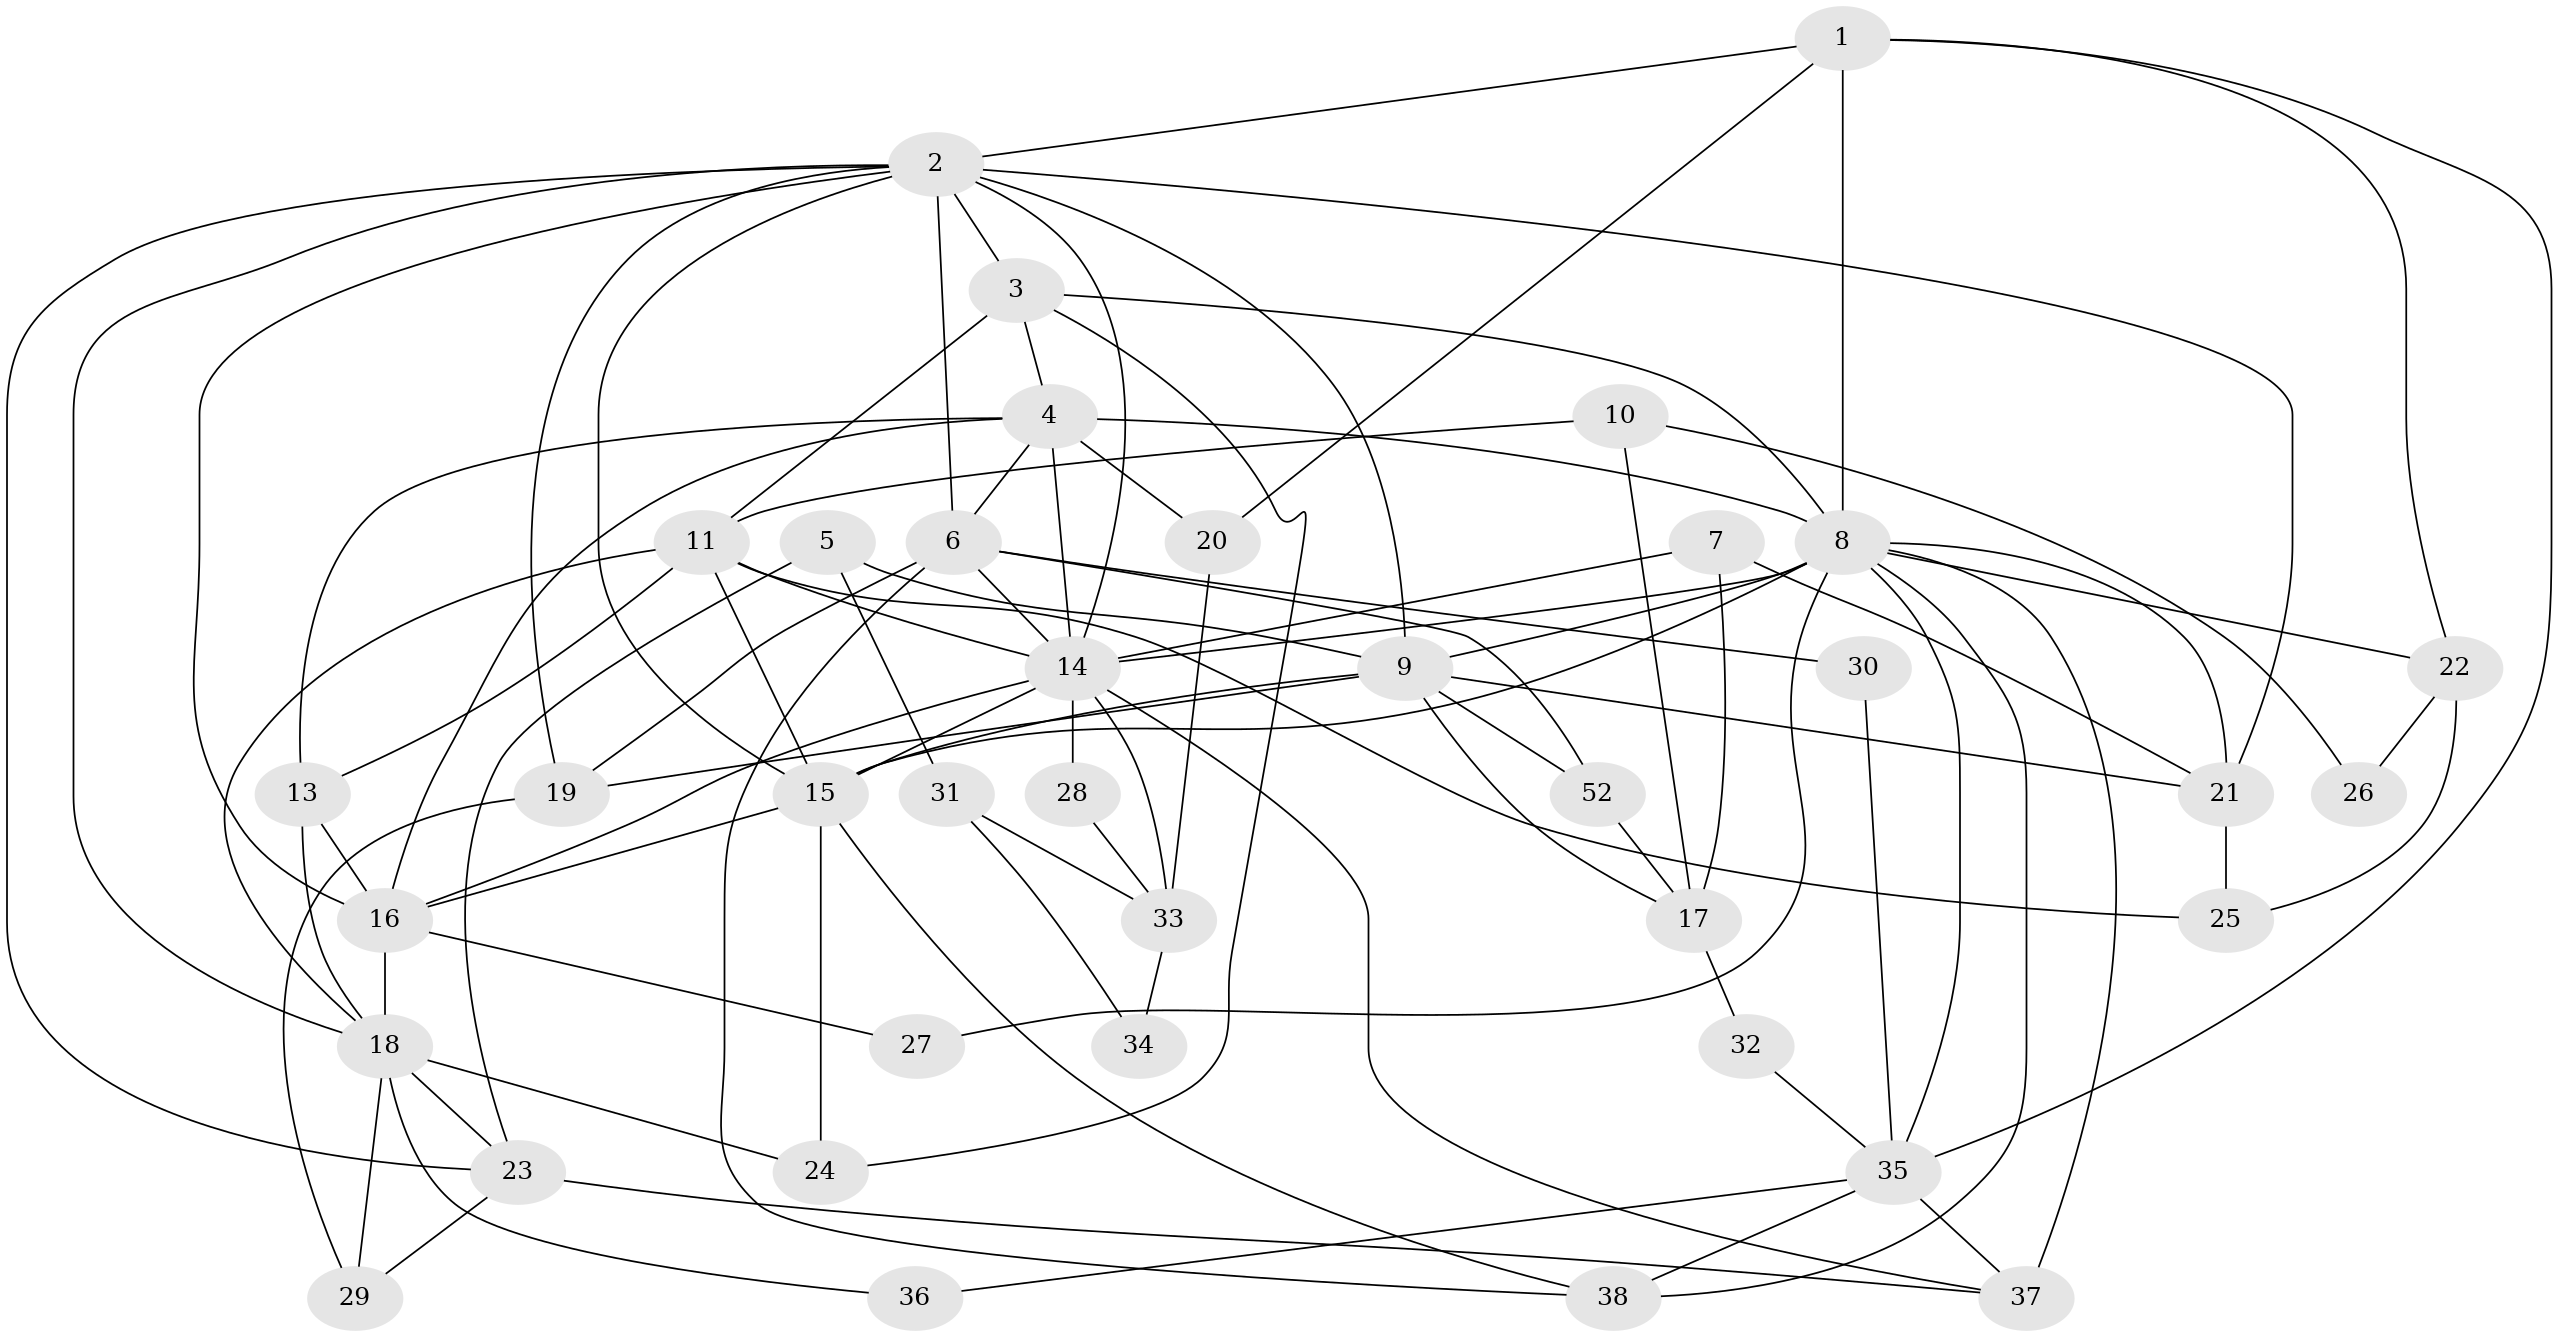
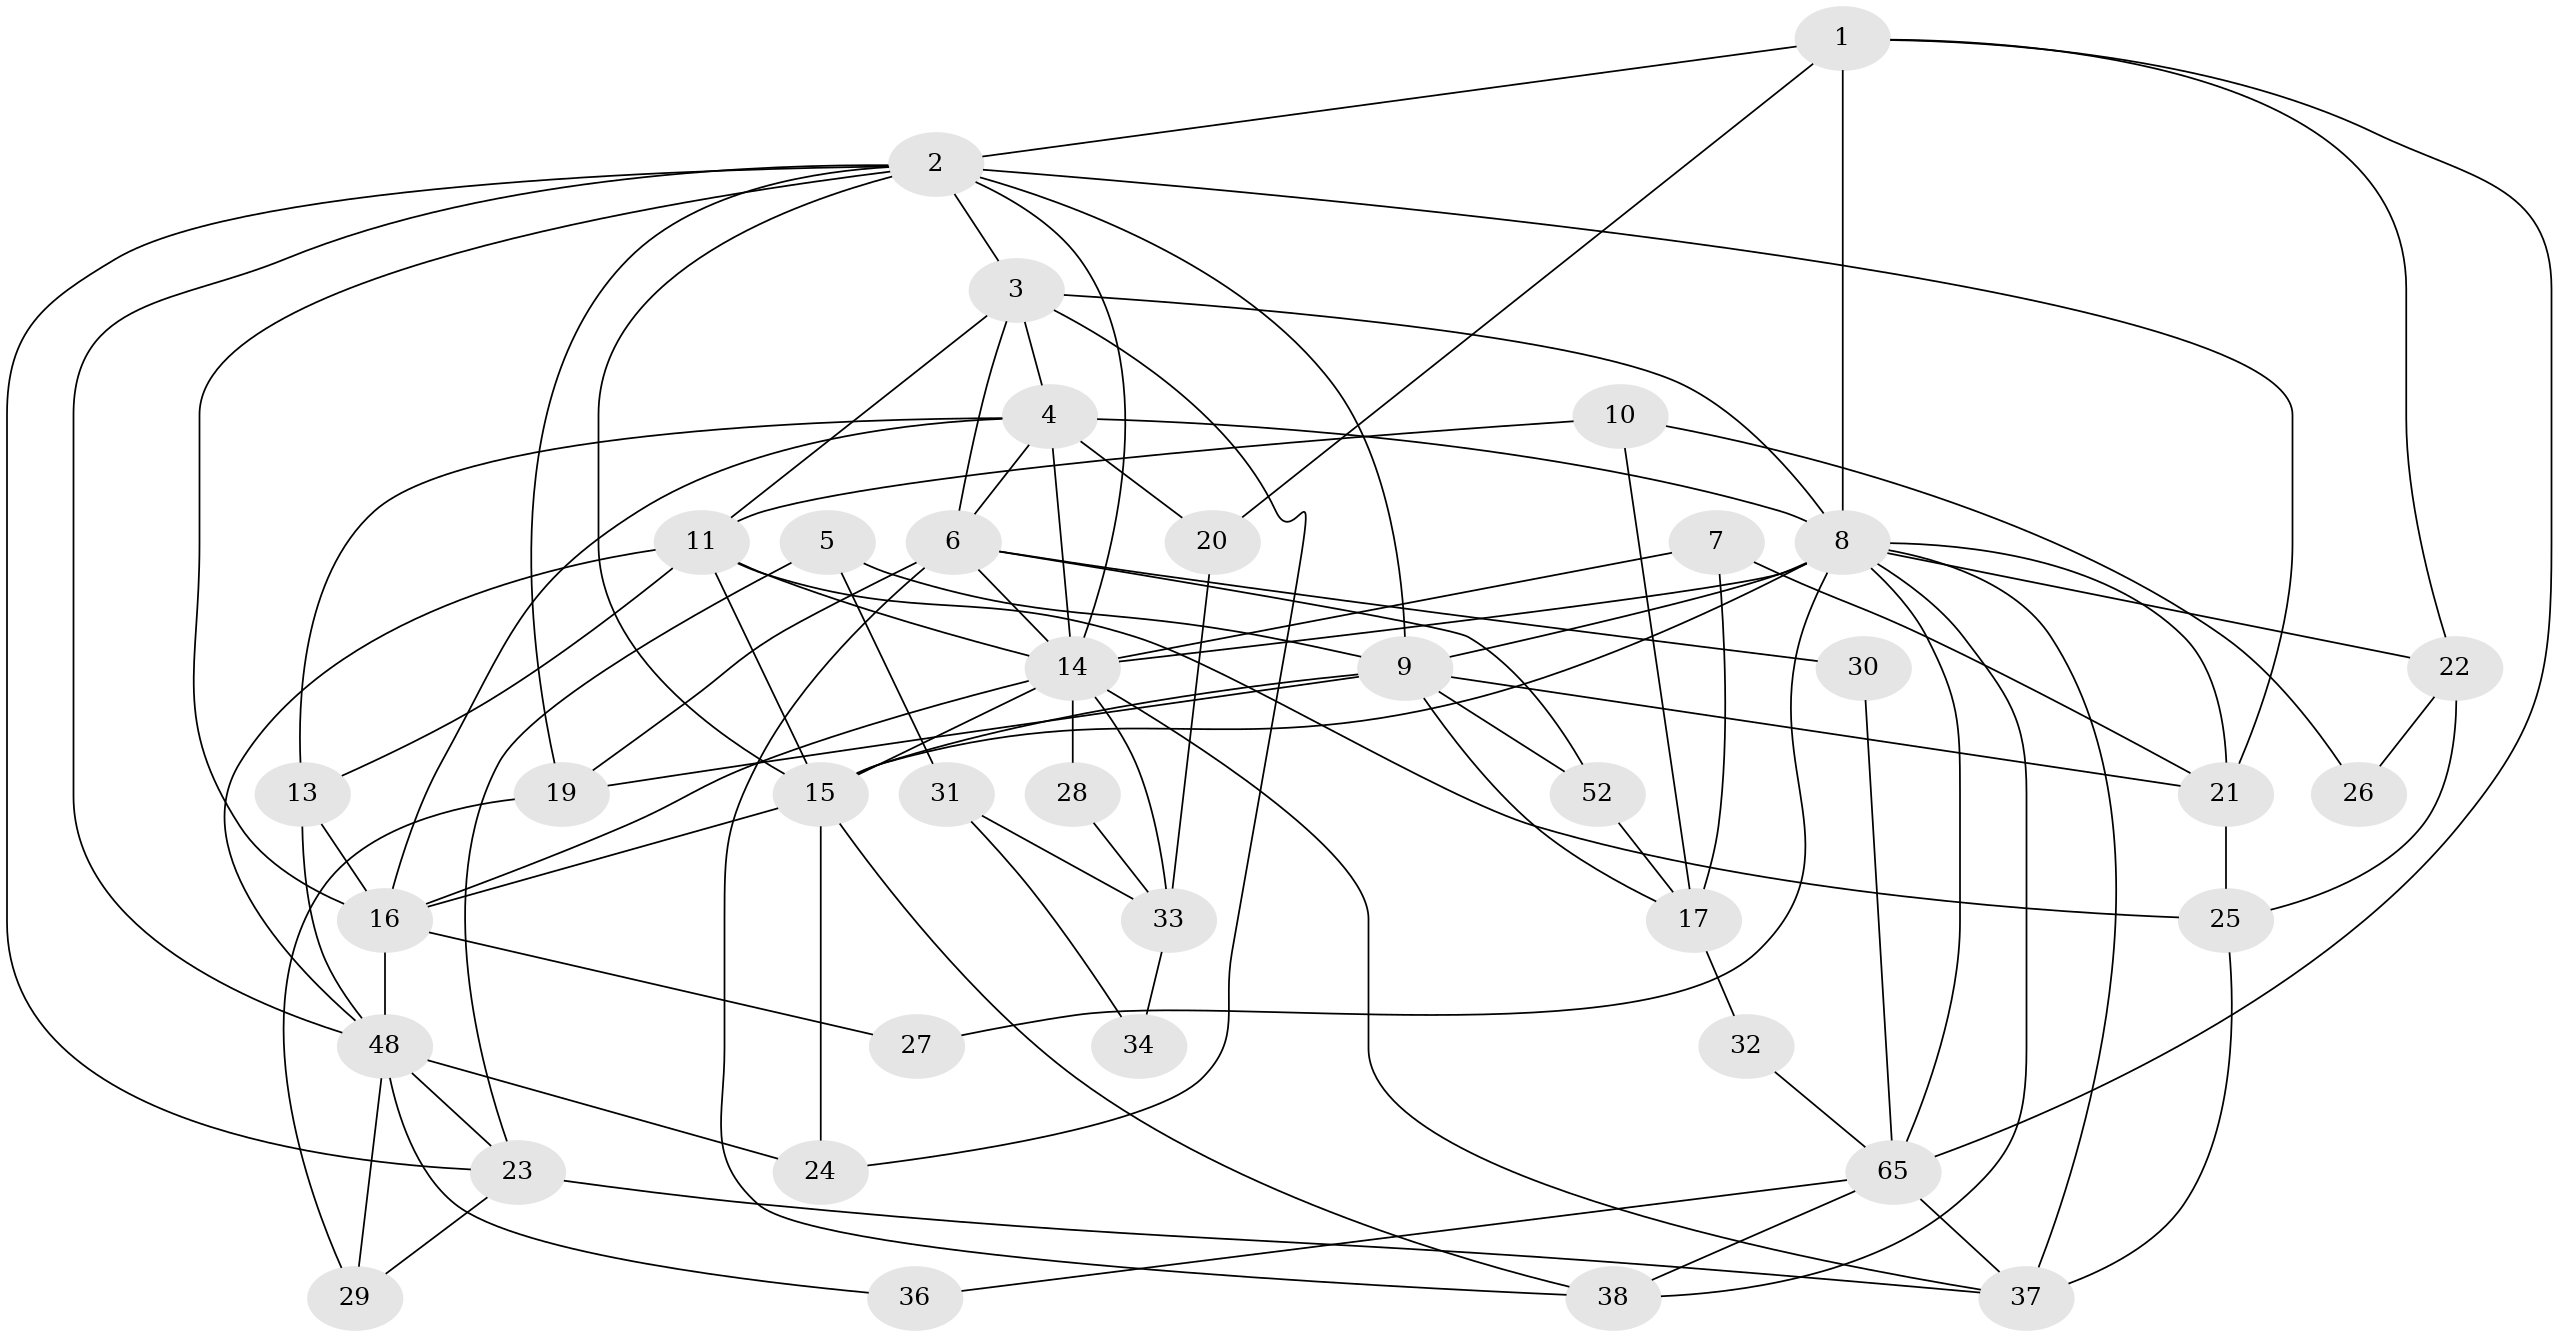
edge "2" -- "6": now "3" -- "6"
node "18": label "18" -> "48"
edge "25" -- "37": added
node "35": label "35" -> "65"
